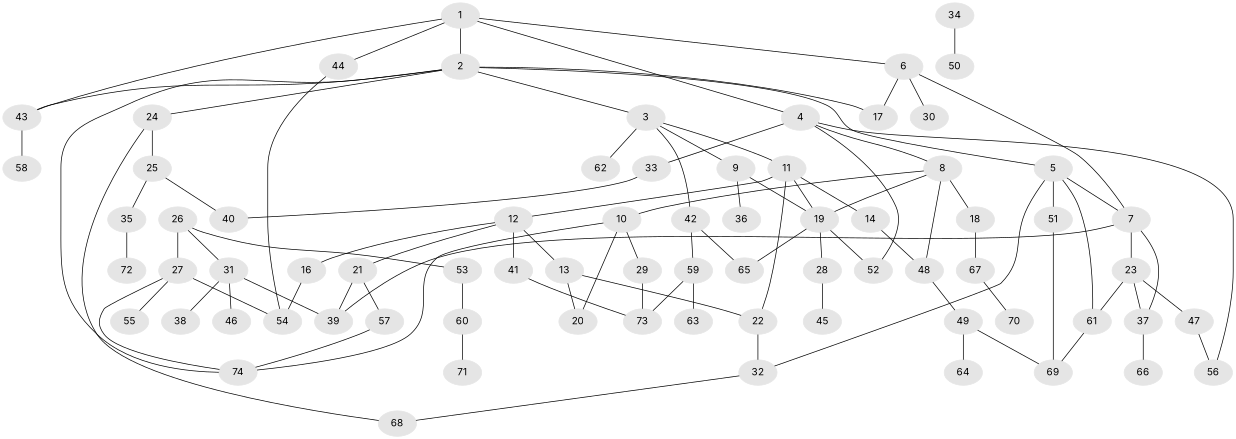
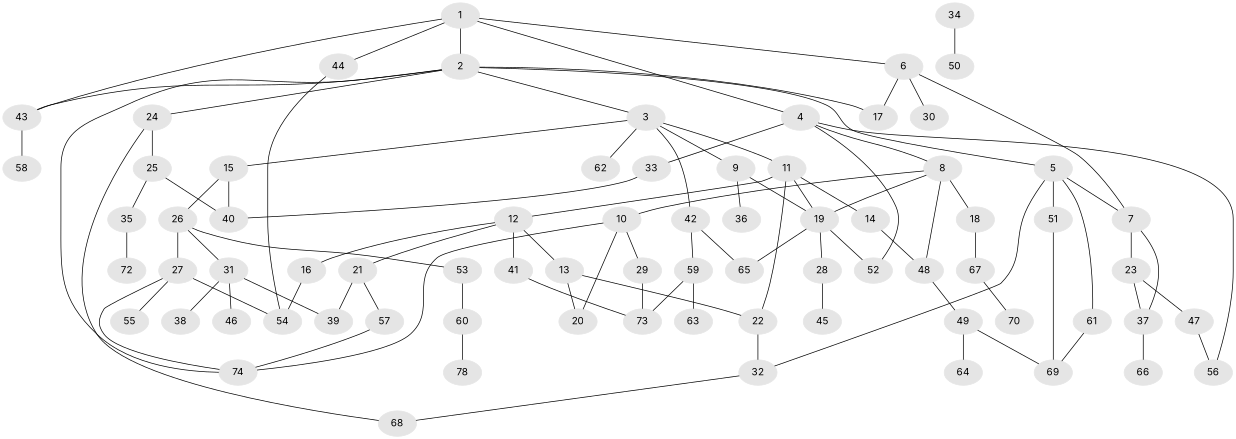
node "15": added
edge "7" -- "39": removed
edge "23" -- "61": removed
node "71": label "71" -> "78"
